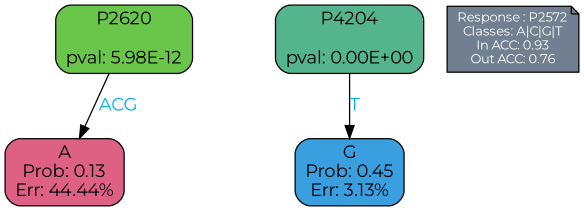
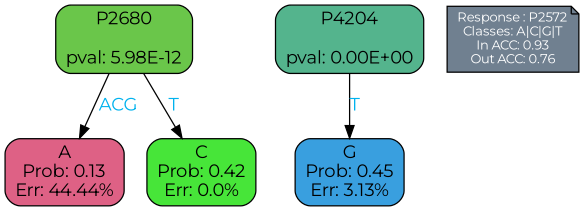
node "P2620 pval: 5.98E-12": label "P2620 pval: 5.98E-12" -> "P2680 pval: 5.98E-12"
node "C Prob: 0.42 Err: 0.0%": added
